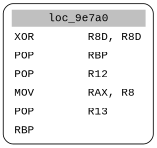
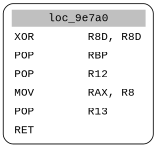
node "loc_9e7a0": text "RBP" -> "RET"
